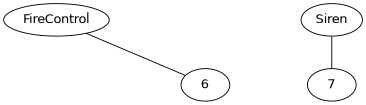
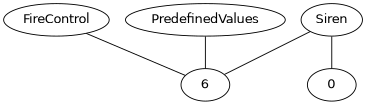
node "PredefinedValues": added
edge "Siren" -- "6": added
node "7": label "7" -> "0"
